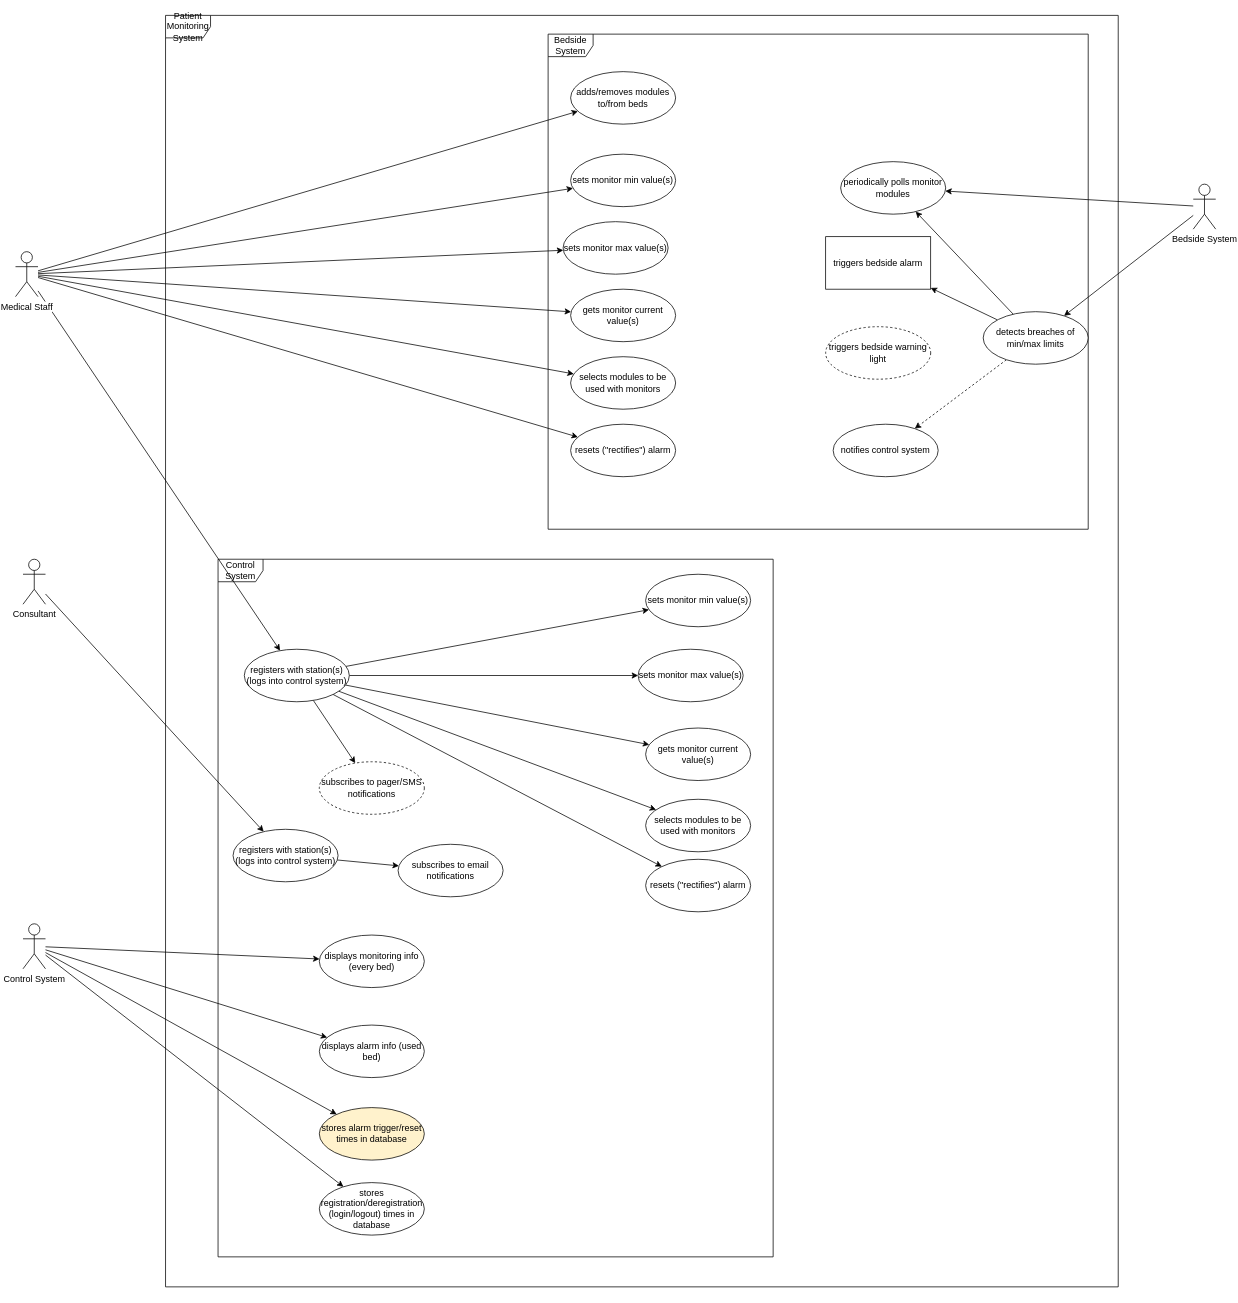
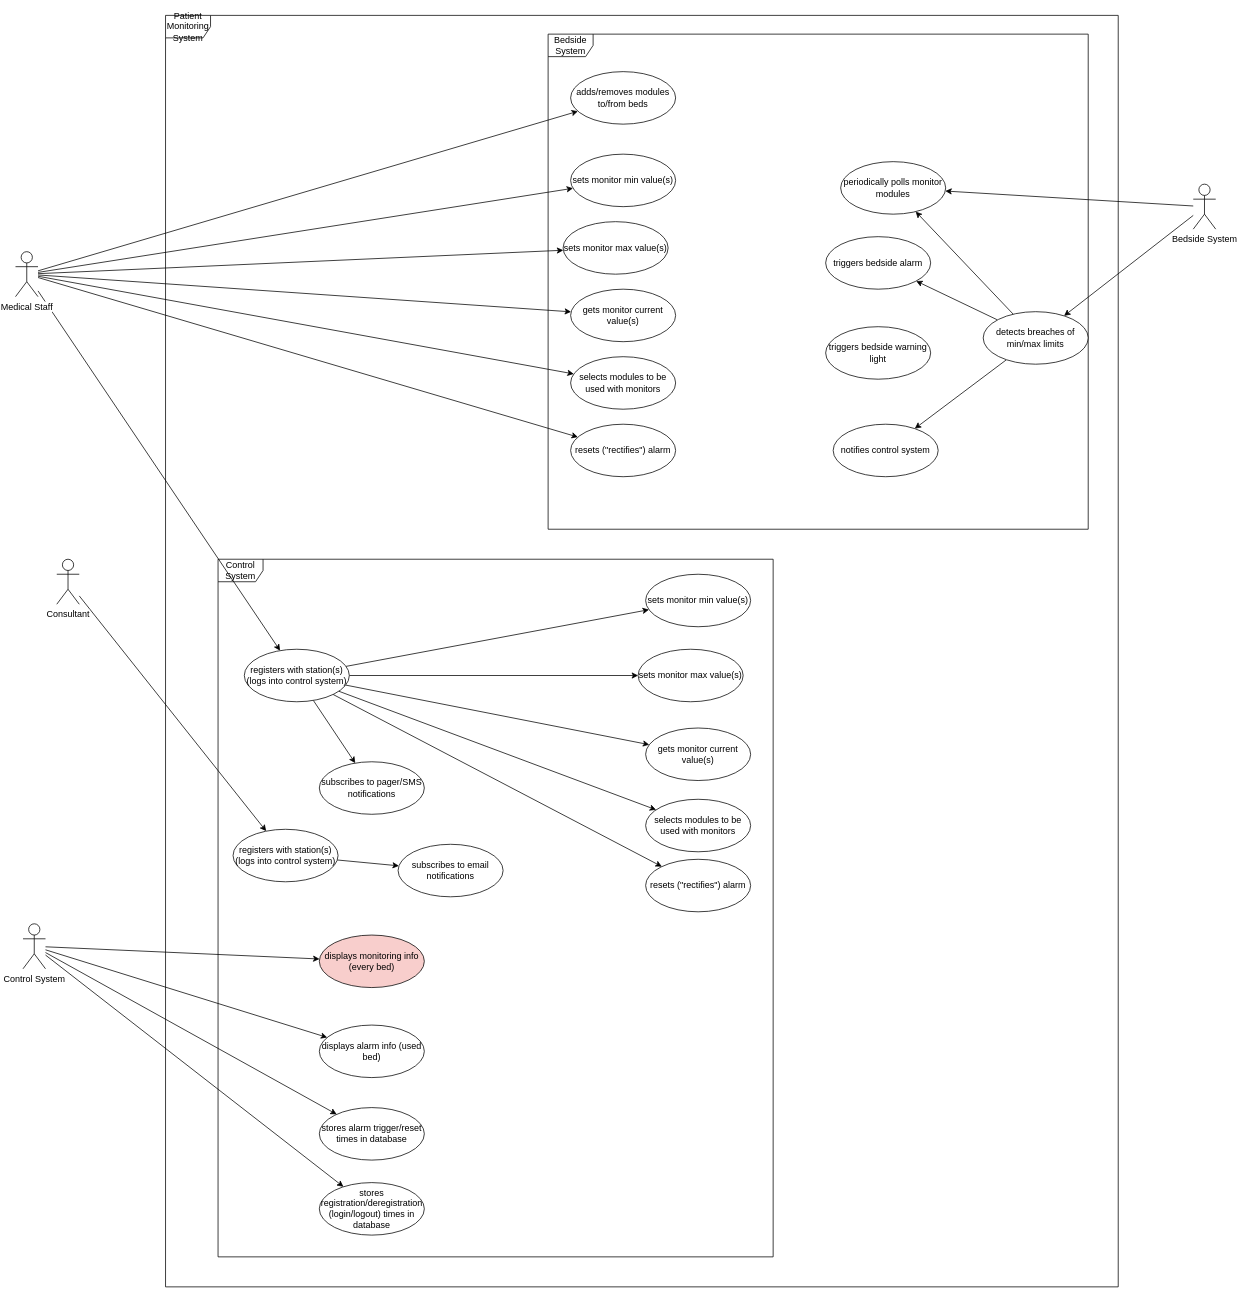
node "triggers bedside alarm": shape rectangle -> ellipse
node "triggers bedside warning light": style dashed -> solid
edge "detects breaches of min/max limits" -> "notifies control system": style dashed -> solid
node "Consultant": moved (34, 582) -> (68, 582)
node "subscribes to pager/SMS notifications": style dashed -> solid
node "displays monitoring info (every bed)": fillcolor #ffffff -> #f8cecc
node "stores alarm trigger/reset times in database": fillcolor #fff2cc -> #ffffff
